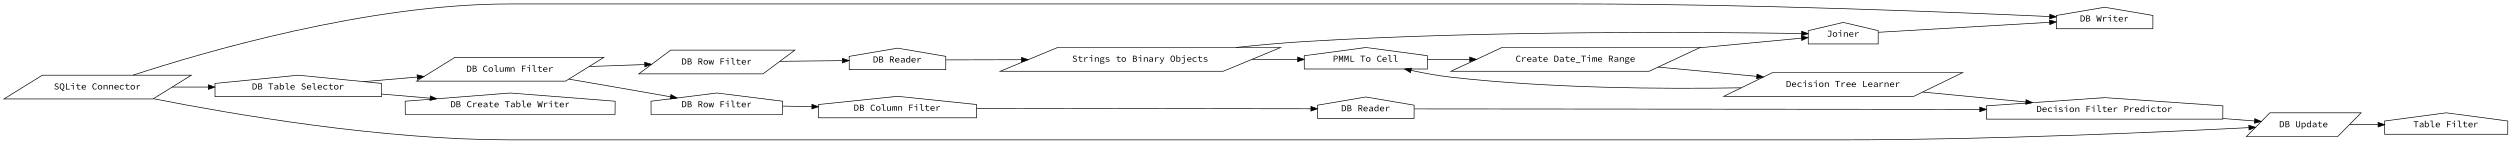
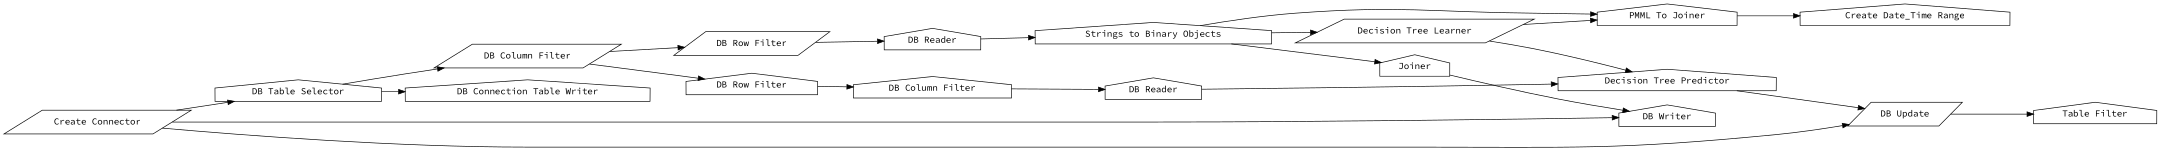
edge "Create Date_Time Range" -> "Joiner": removed
node "Strings to Binary Objects": shape parallelogram -> house
node "PMML To Cell": label "PMML To Cell" -> "PMML To Joiner"
node "Create Date_Time Range": shape parallelogram -> house
edge "Create Date_Time Range" -> "Decision Tree Learner": now "Strings to Binary Objects" -> "Decision Tree Learner"
node "SQLite Connector": label "SQLite Connector" -> "Create Connector"
node "DB Create Table Writer": label "DB Create Table Writer" -> "DB Connection Table Writer"
node "Decision Filter Predictor": label "Decision Filter Predictor" -> "Decision Tree Predictor"
